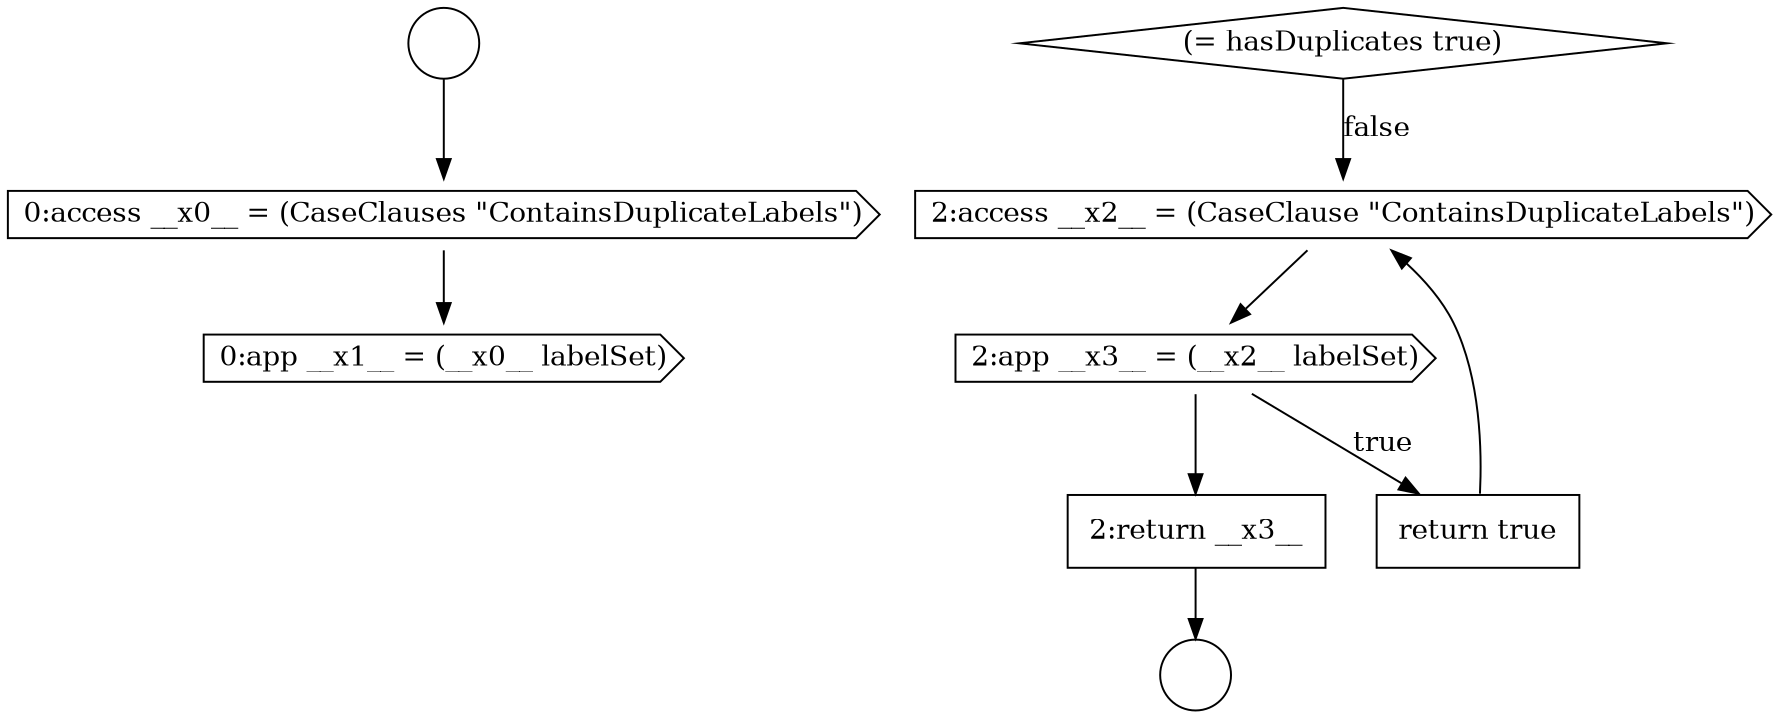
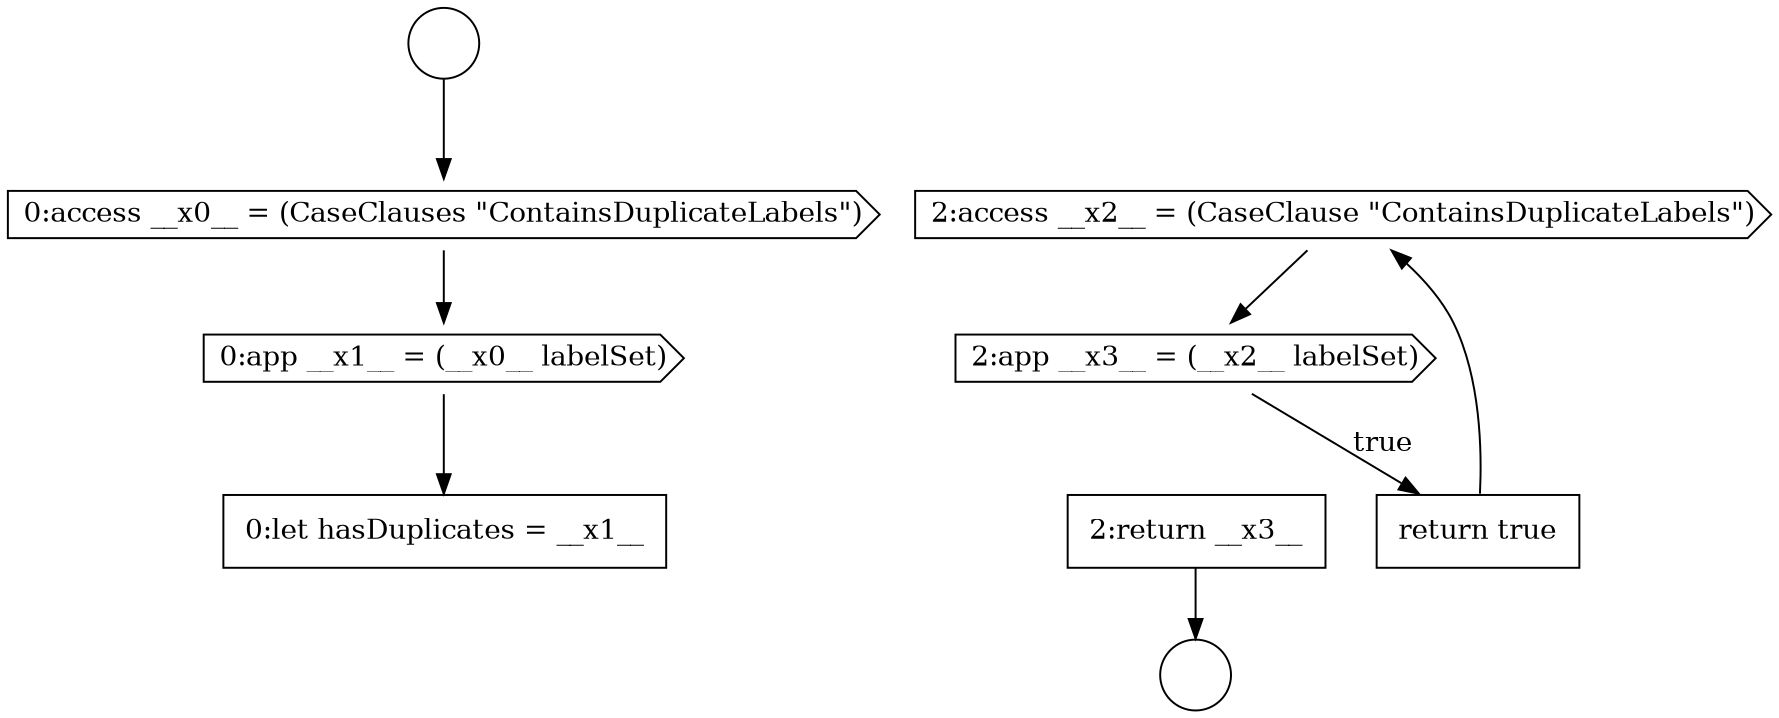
node "(= hasDuplicates true)": removed
edge "2:app __x3__ = (__x2__ labelSet)" -> "2:return __x3__": removed
node "0:let hasDuplicates = __x1__": added
